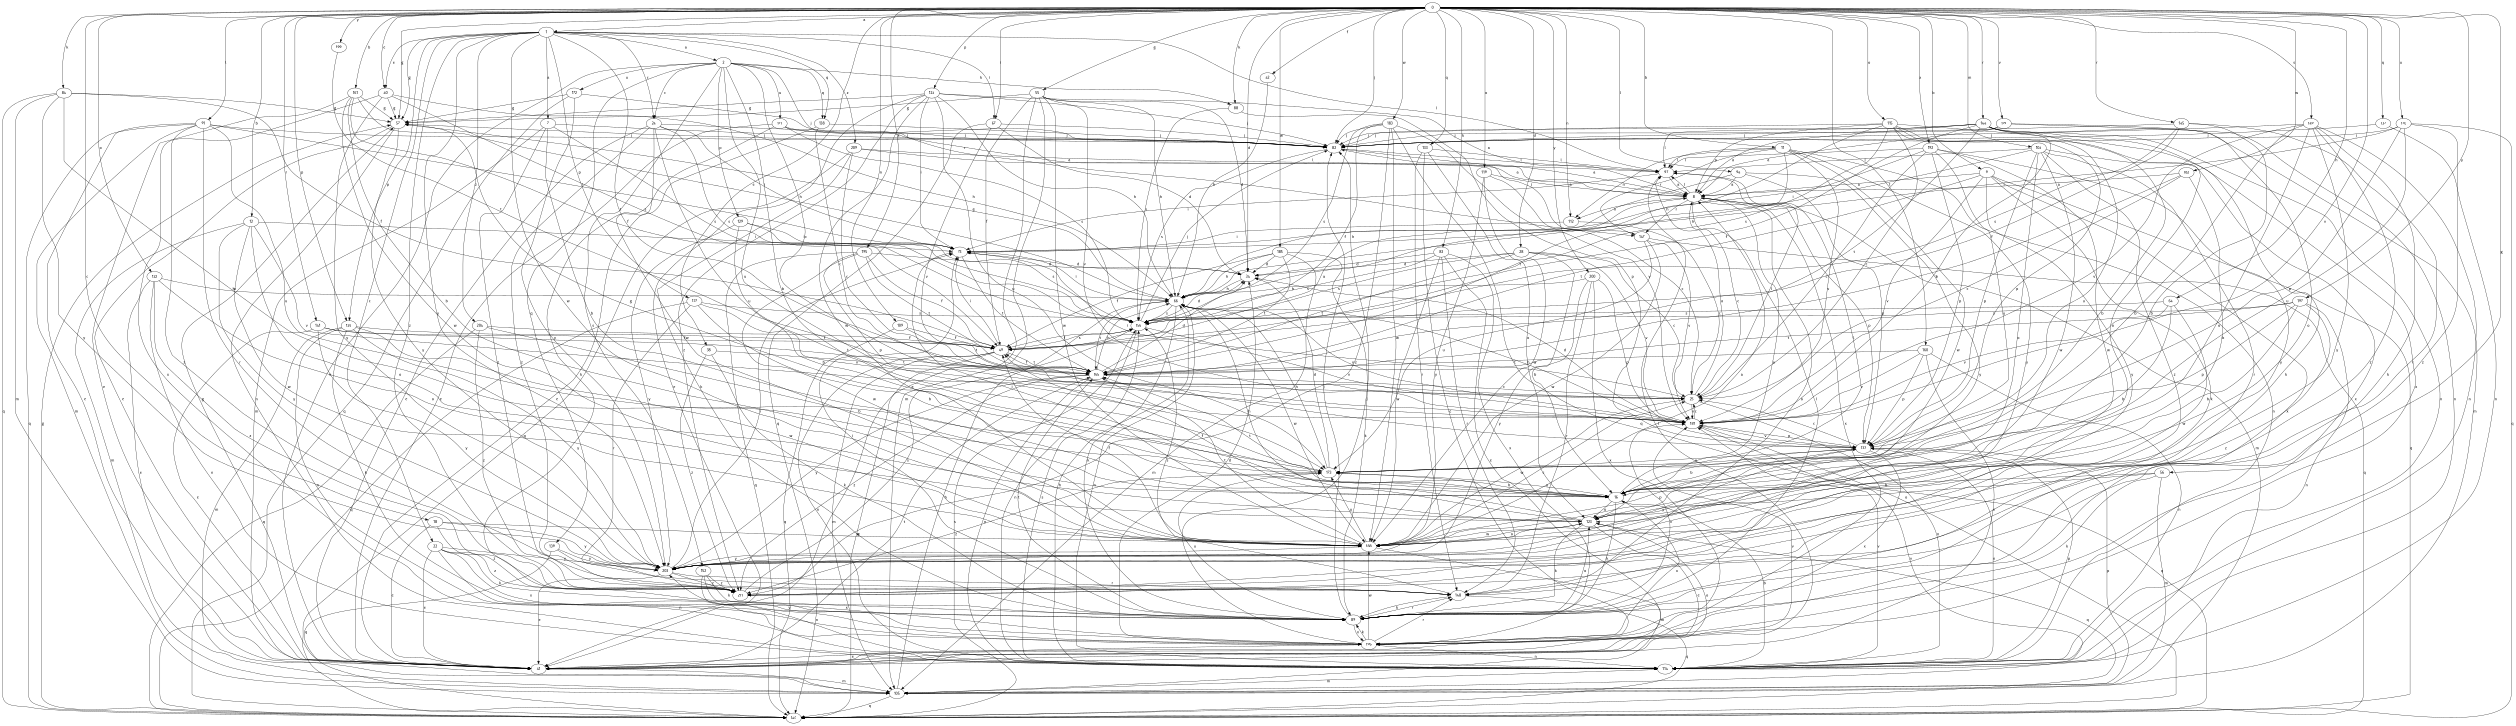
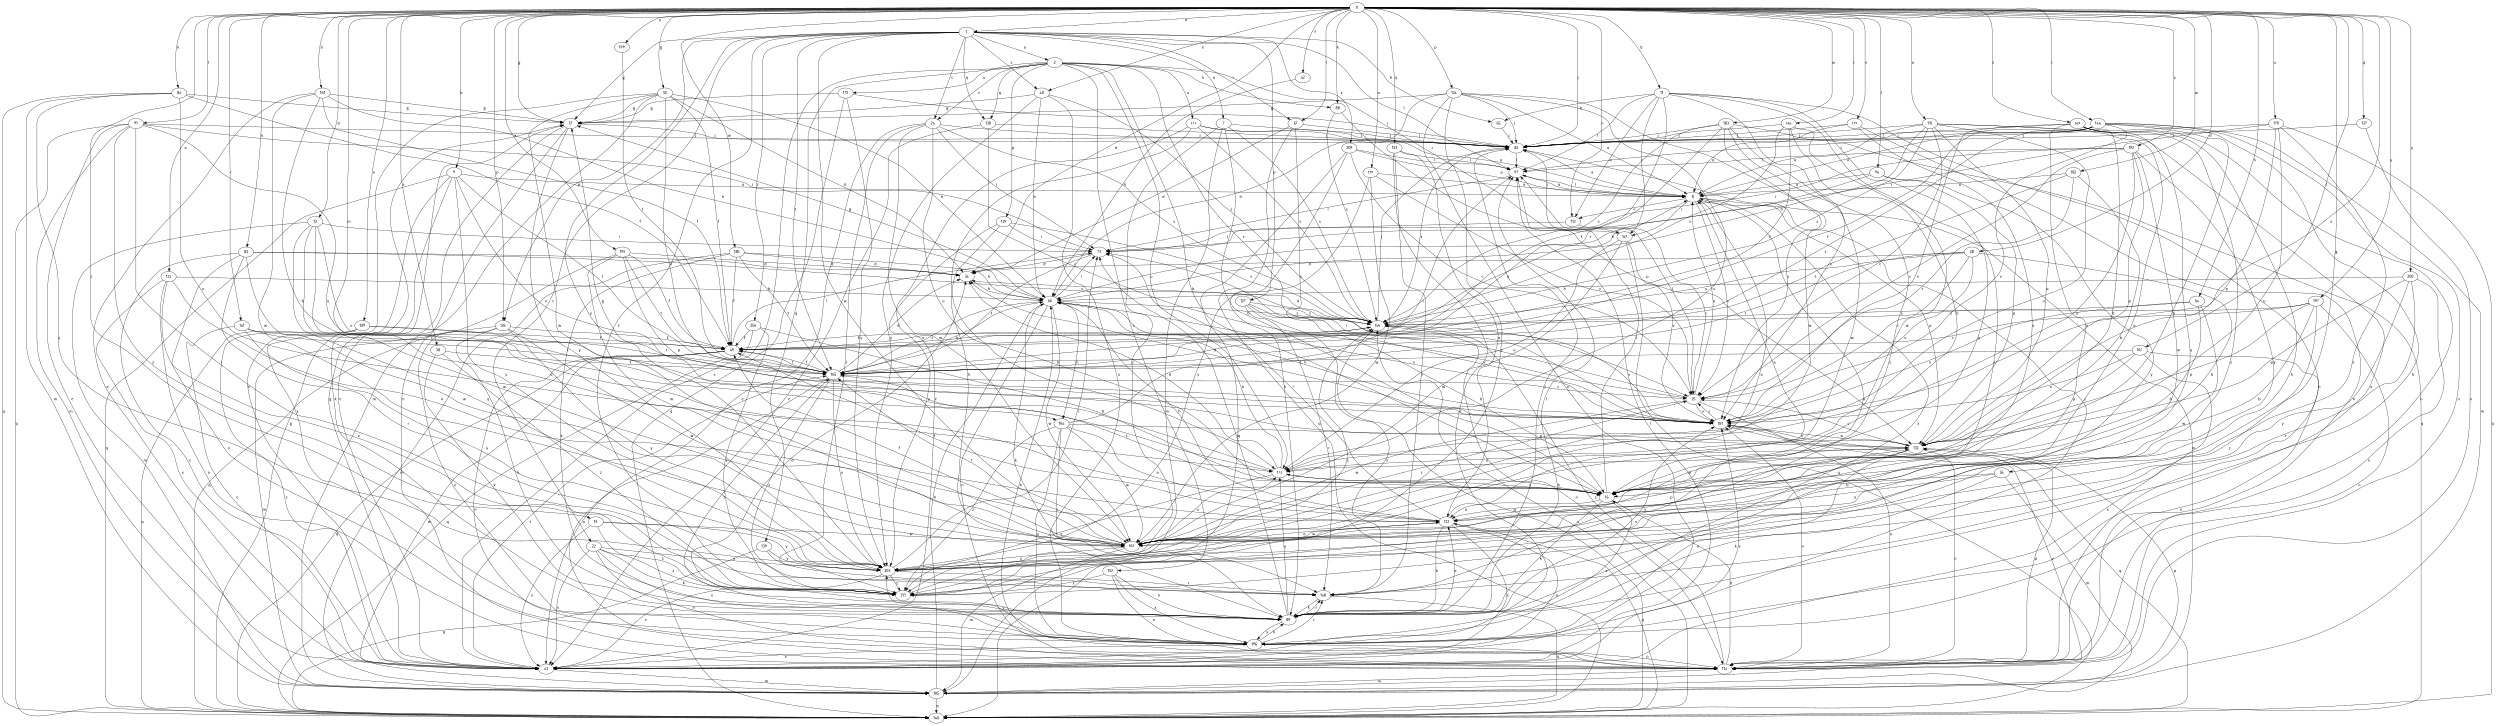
node "65": added
edge "124" -> "73": removed, label "i"
edge "104" -> "66": reversed
edge "8" -> "123": reversed
edge "109" -> "41": added, label "e"
edge "196" -> "188": removed, label "w"
